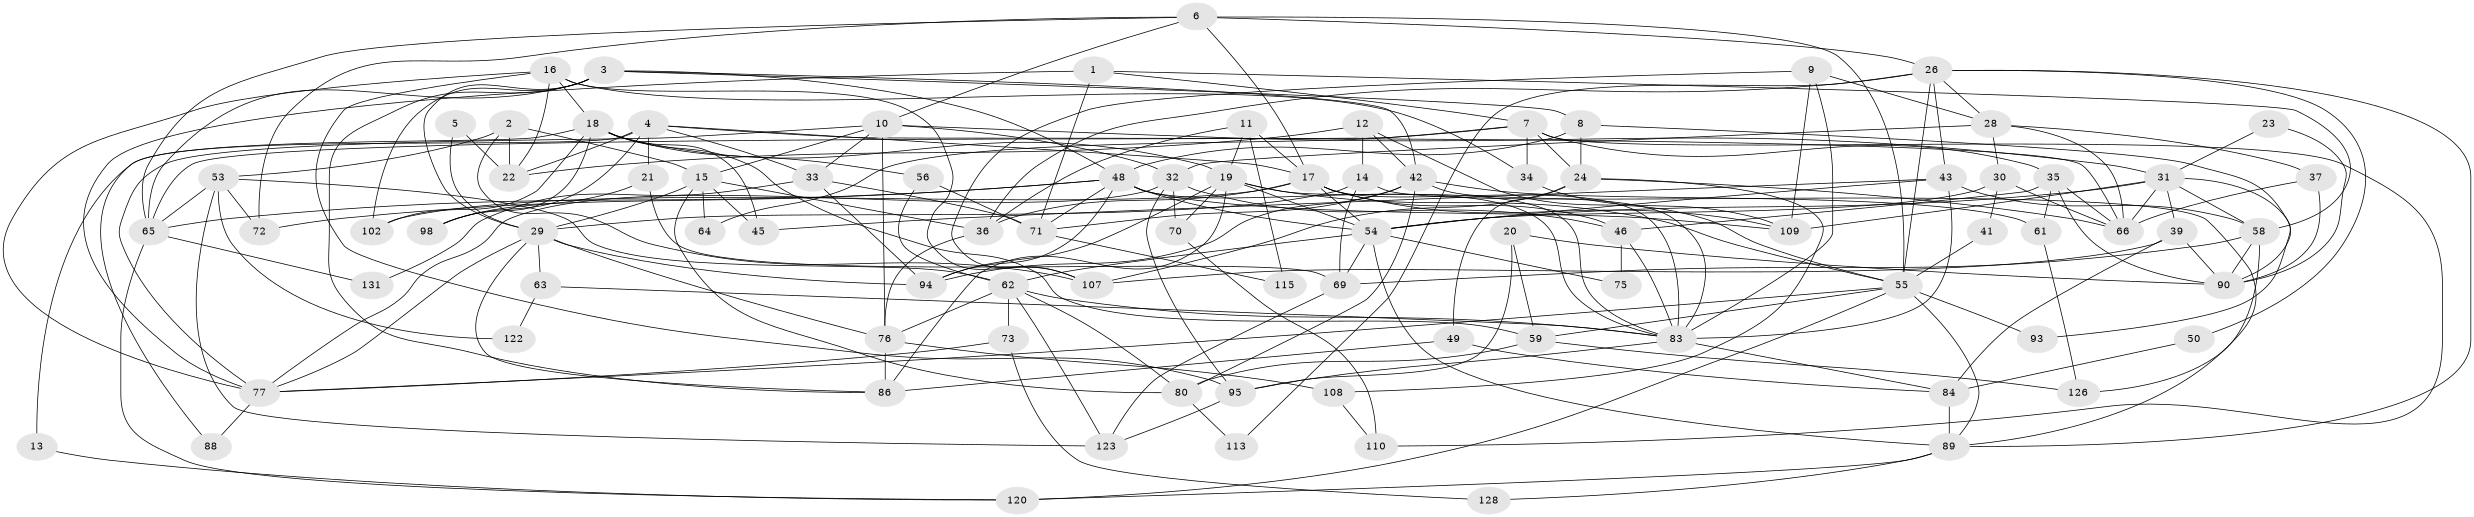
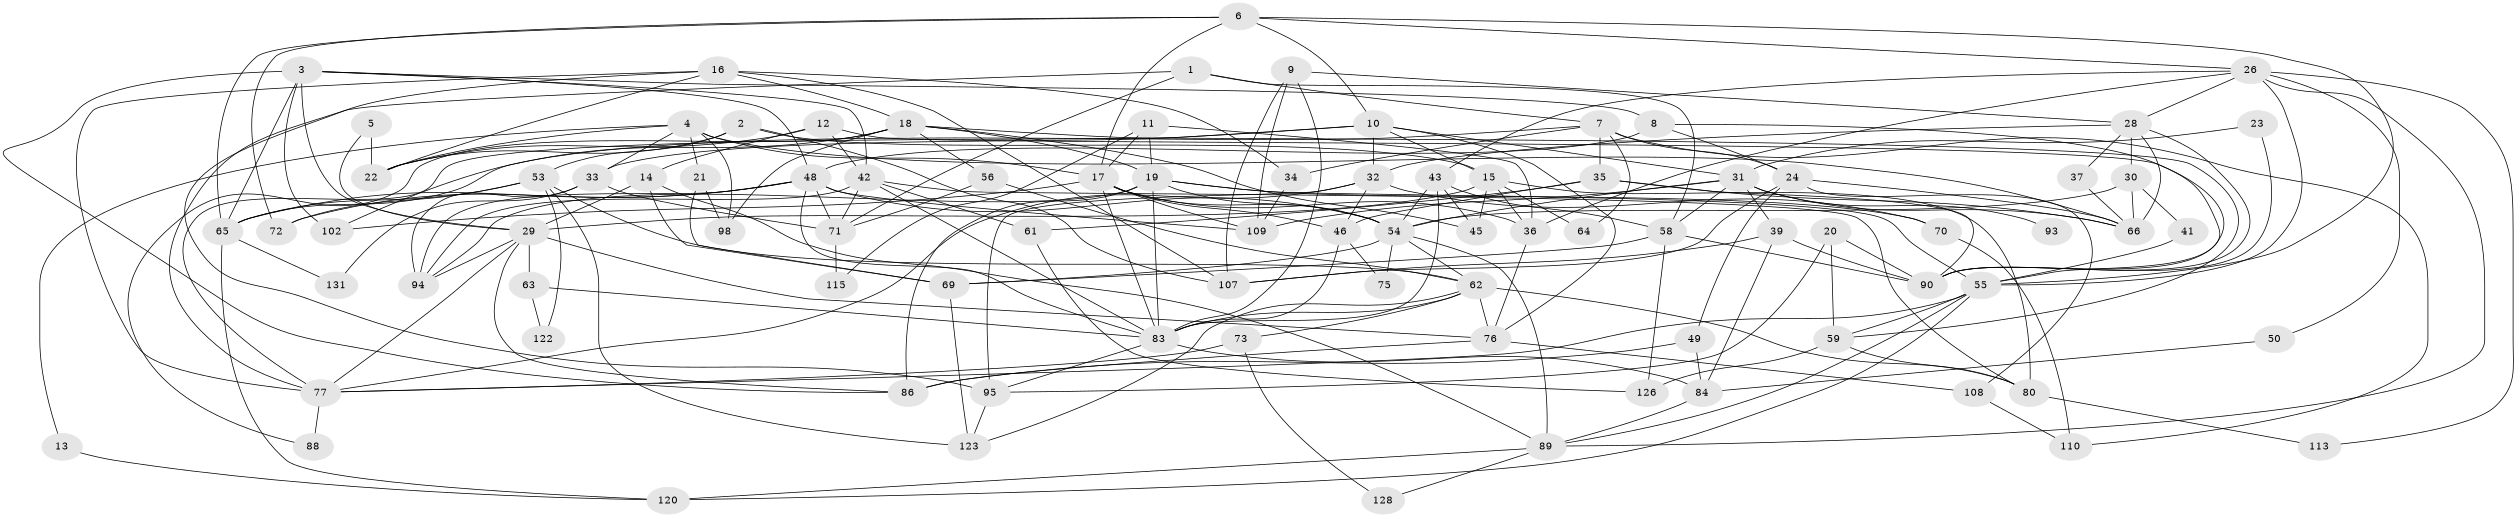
edge "37" -- "90": now "28" -- "90"
edge "55" -- "93": removed
